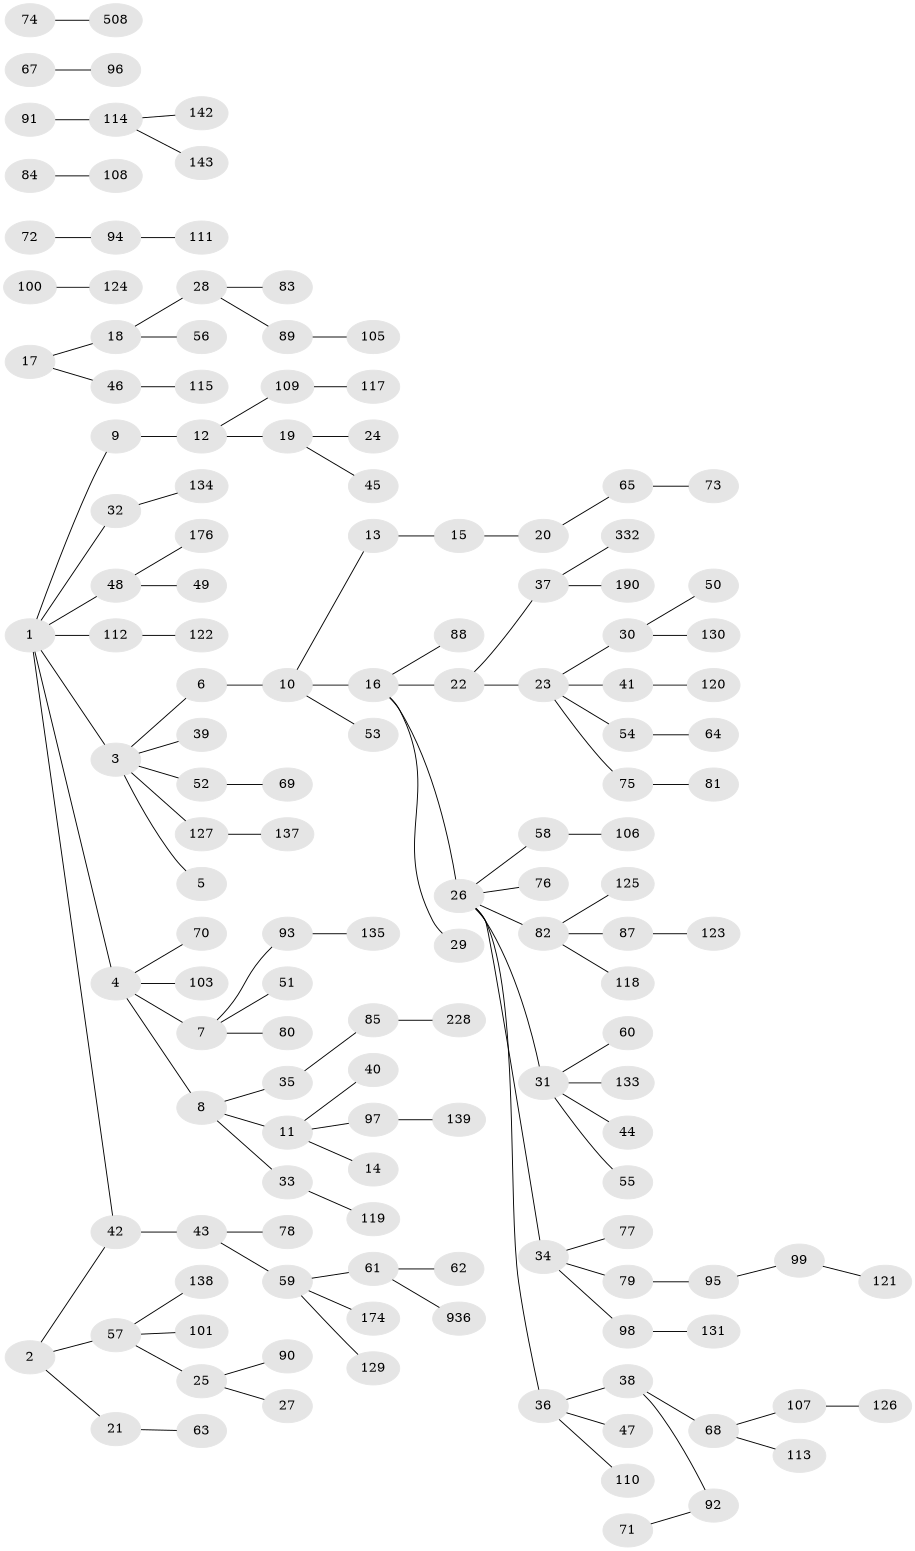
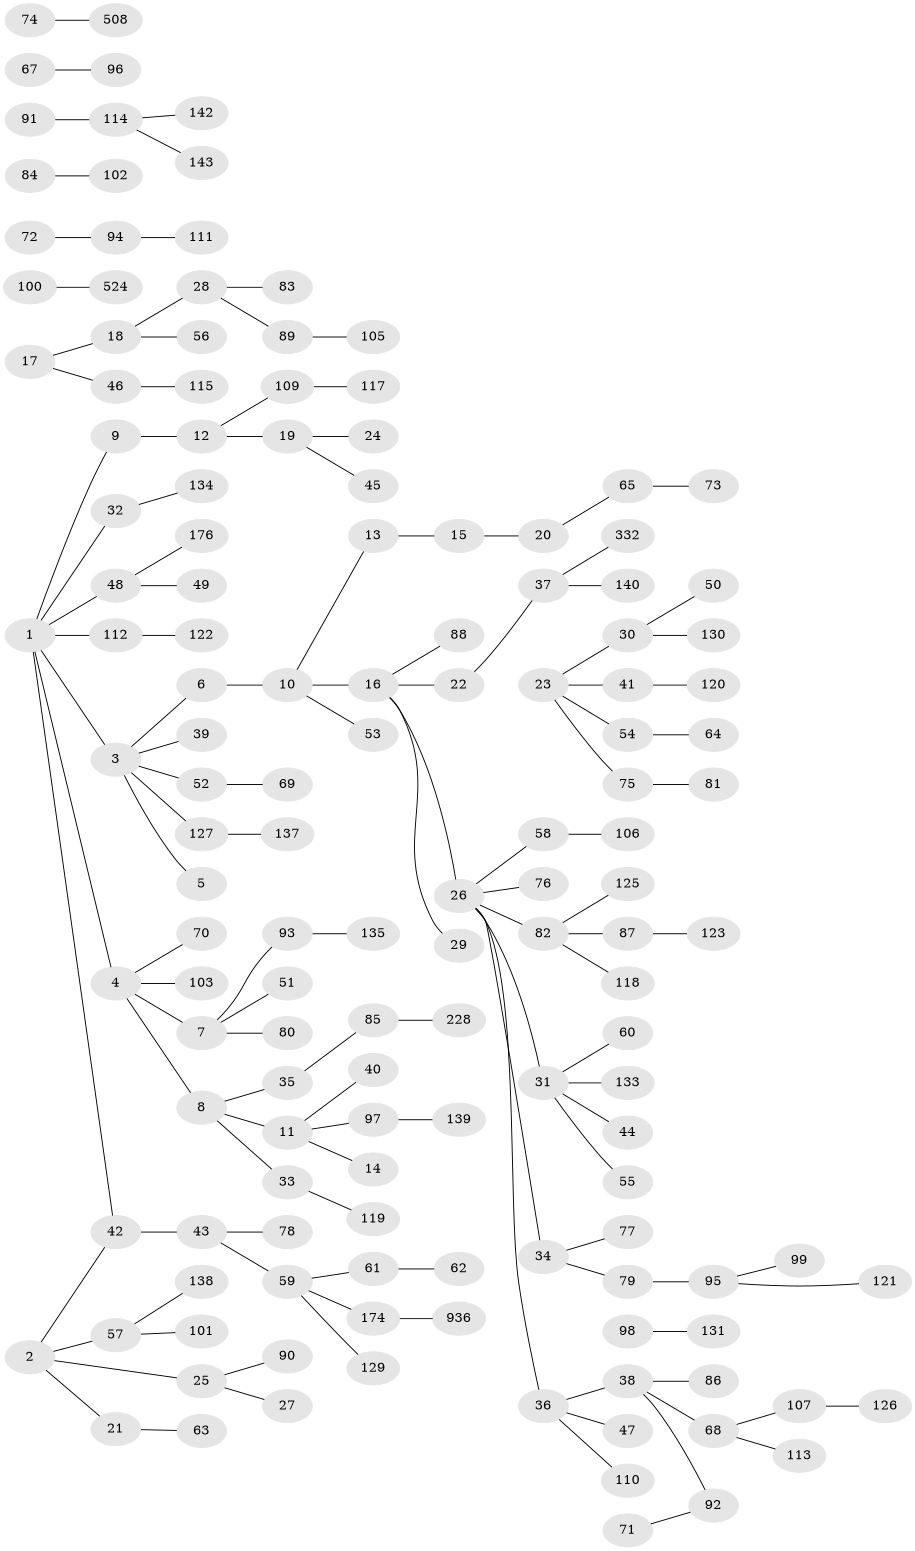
node "108": label "108" -> "102"
node "124": label "124" -> "524"
node "190": label "190" -> "140"
edge "22" -- "23": removed
edge "99" -- "121": now "95" -- "121"
edge "61" -- "936": now "174" -- "936"
edge "34" -- "98": removed
edge "57" -- "25": now "2" -- "25"
node "86": added
